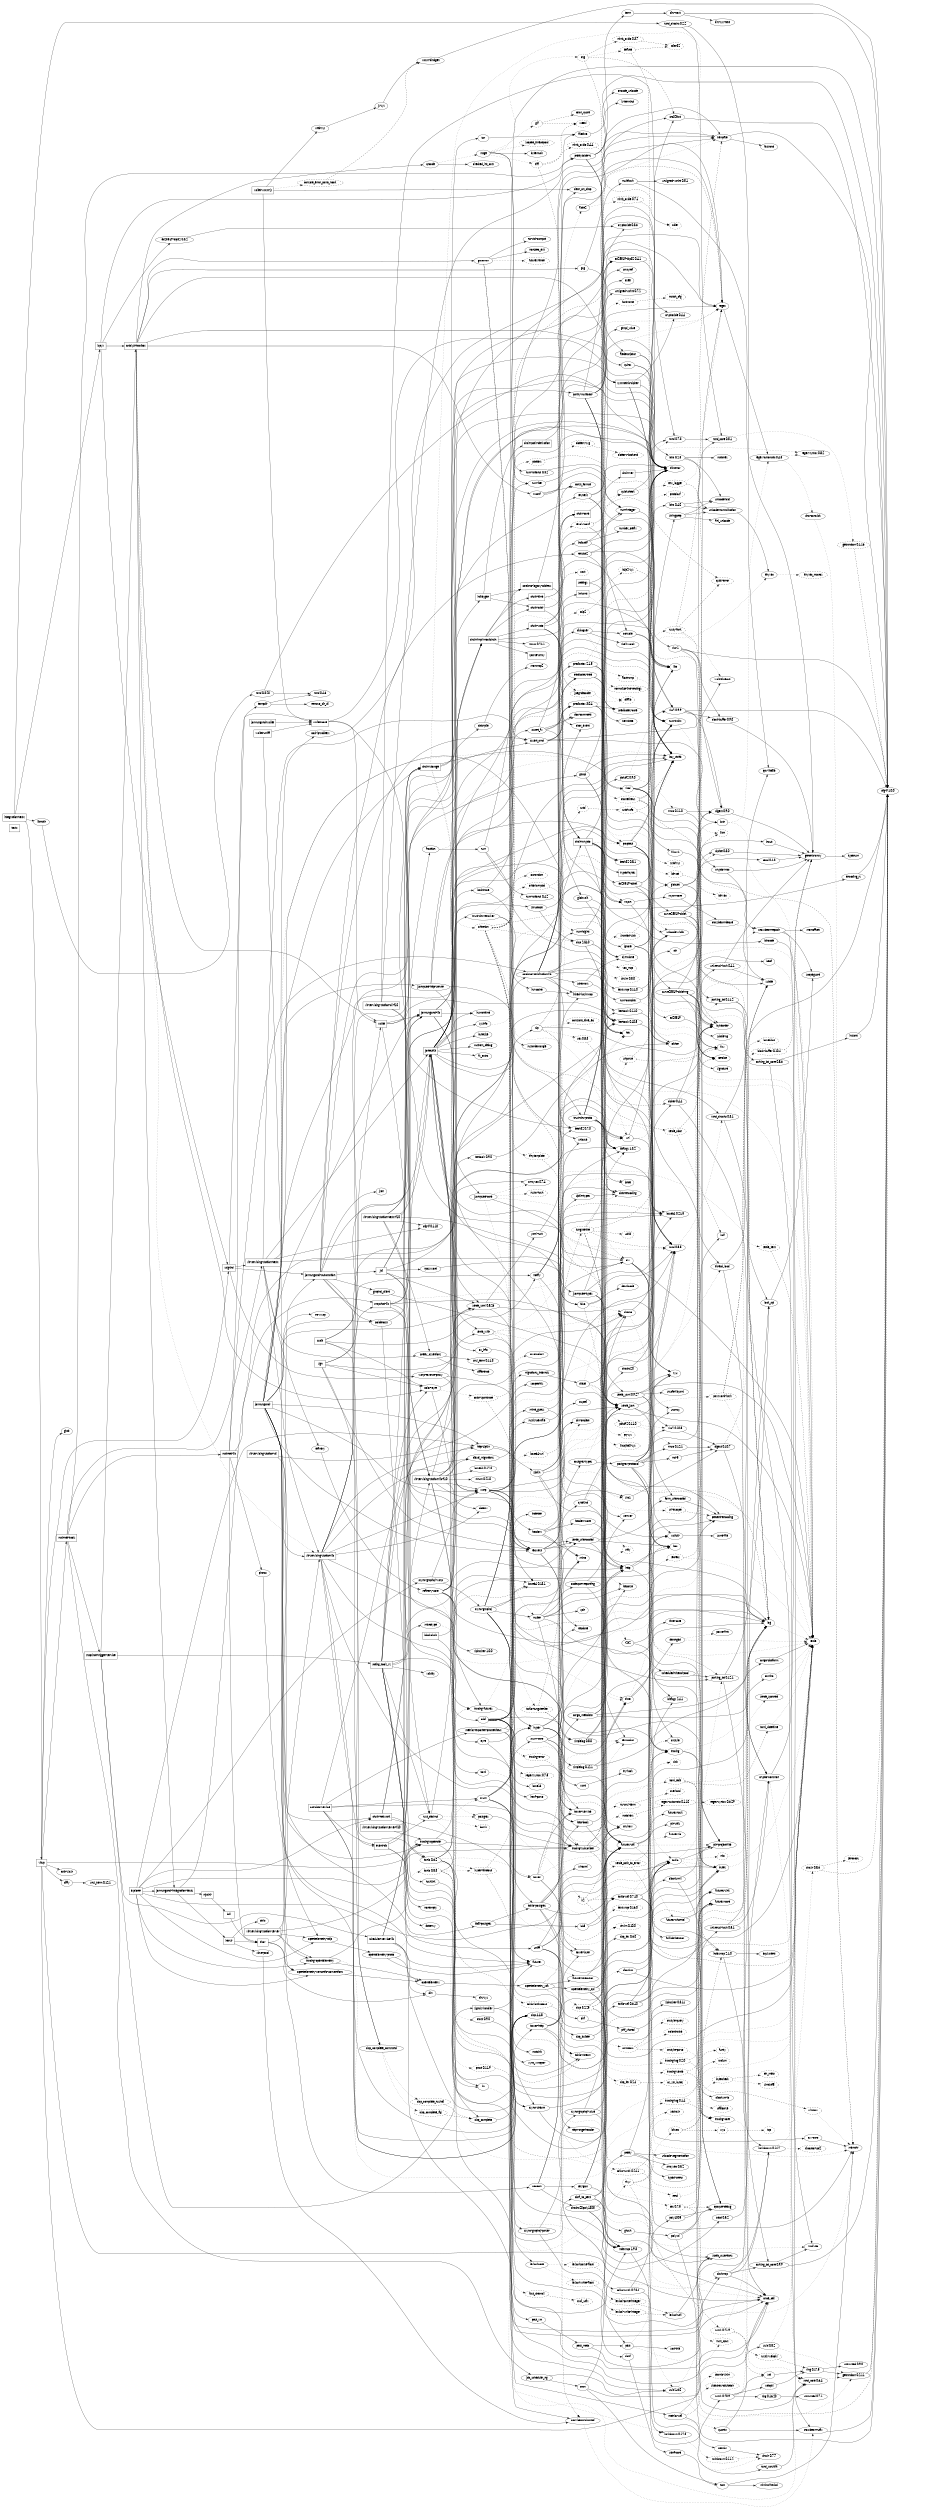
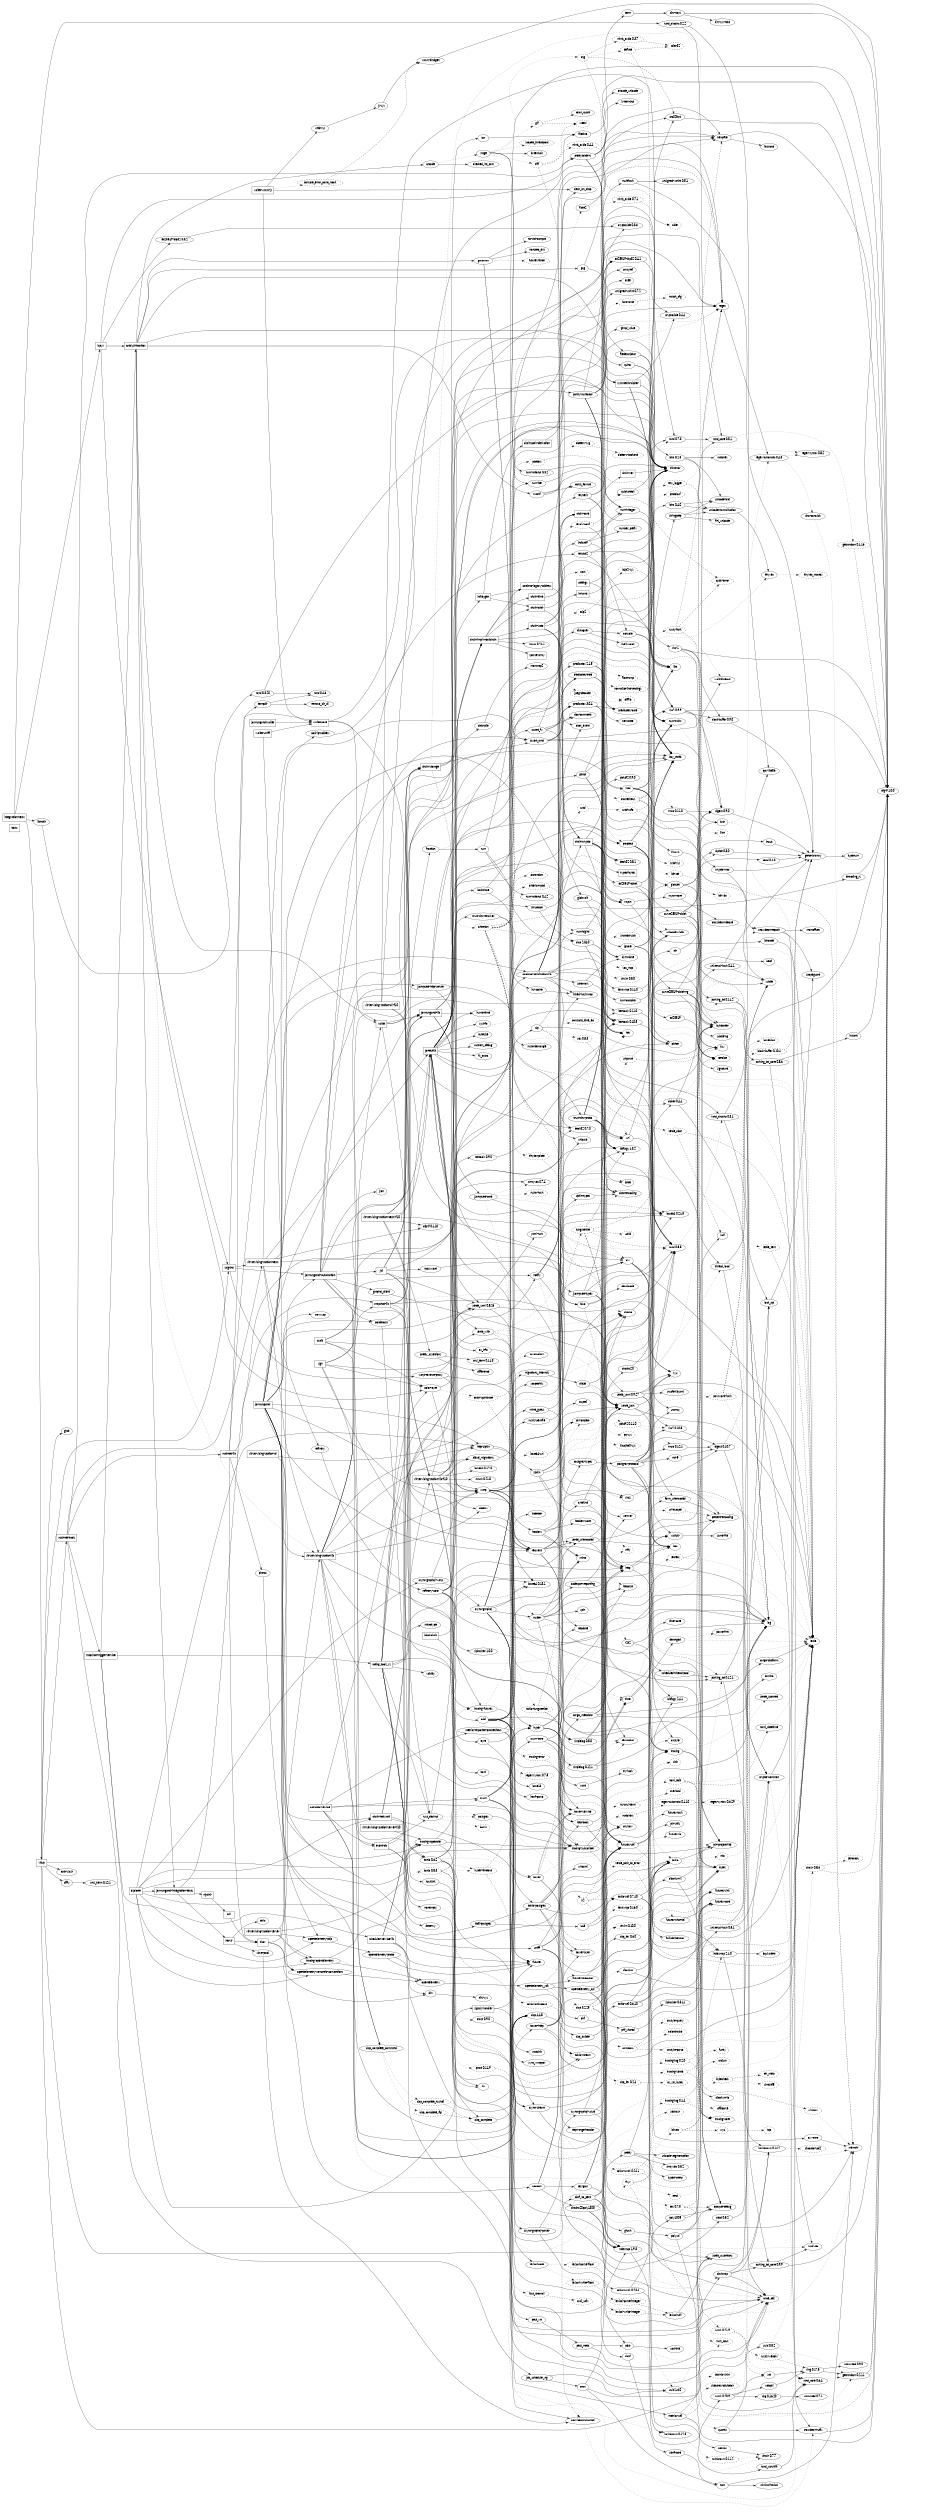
edge "serde_cbor" -> "libm": now "serde_cbor" -> "serde"
edge "vit-servicing-station-tests" -> "pretty_assertions": removed
